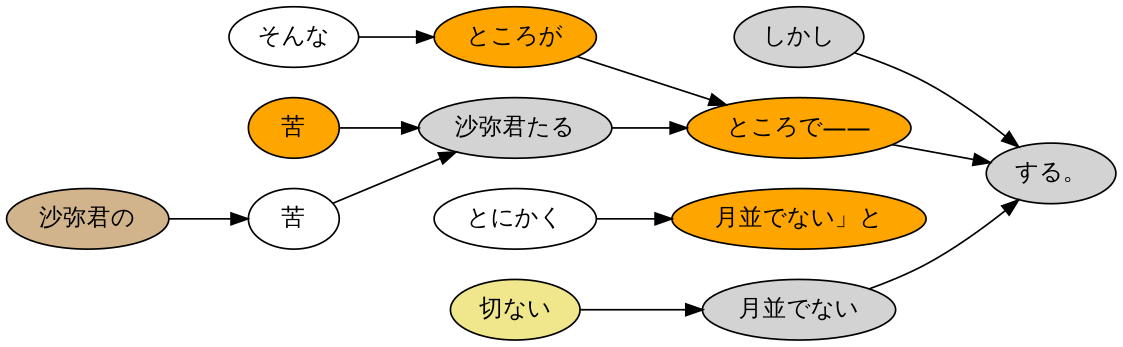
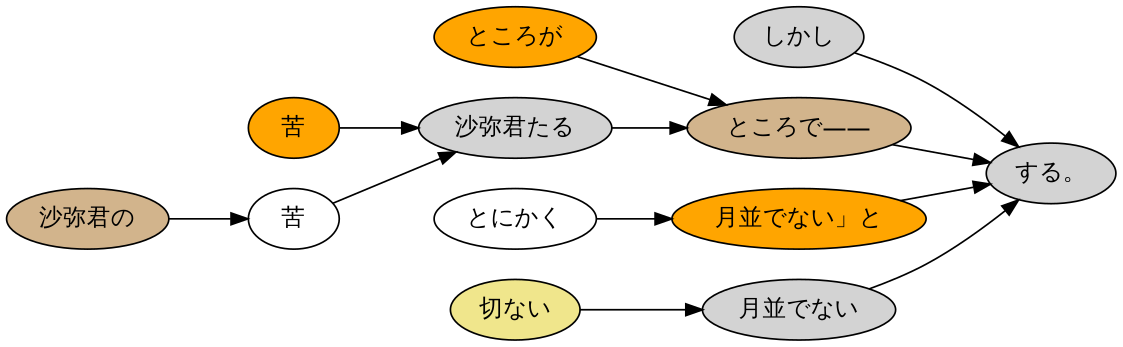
node "そんな": removed
node "ところで——": fillcolor orange -> tan
edge "月並でない」と" -> "する。": added
